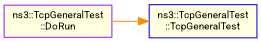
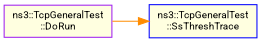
node "ns3::TcpGeneralTest ::TcpGeneralTest": label "ns3::TcpGeneralTest ::TcpGeneralTest" -> "ns3::TcpGeneralTest ::SsThreshTrace"
